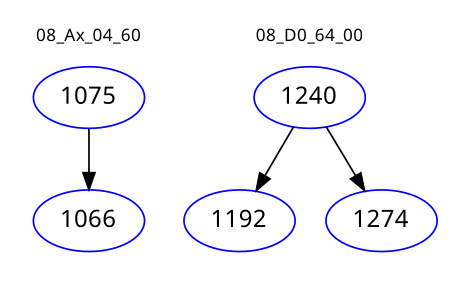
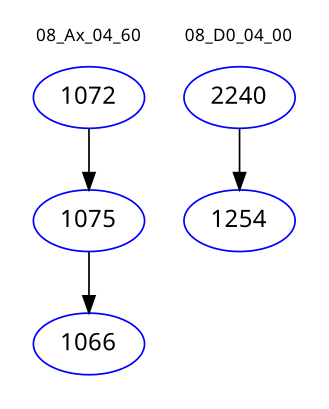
cluster "08_D0_64_00": label "08_D0_64_00" -> "08_D0_04_00"
node "1072": added
node "1240": label "1240" -> "2240"
node "1192": removed
node "1274": label "1274" -> "1254"
